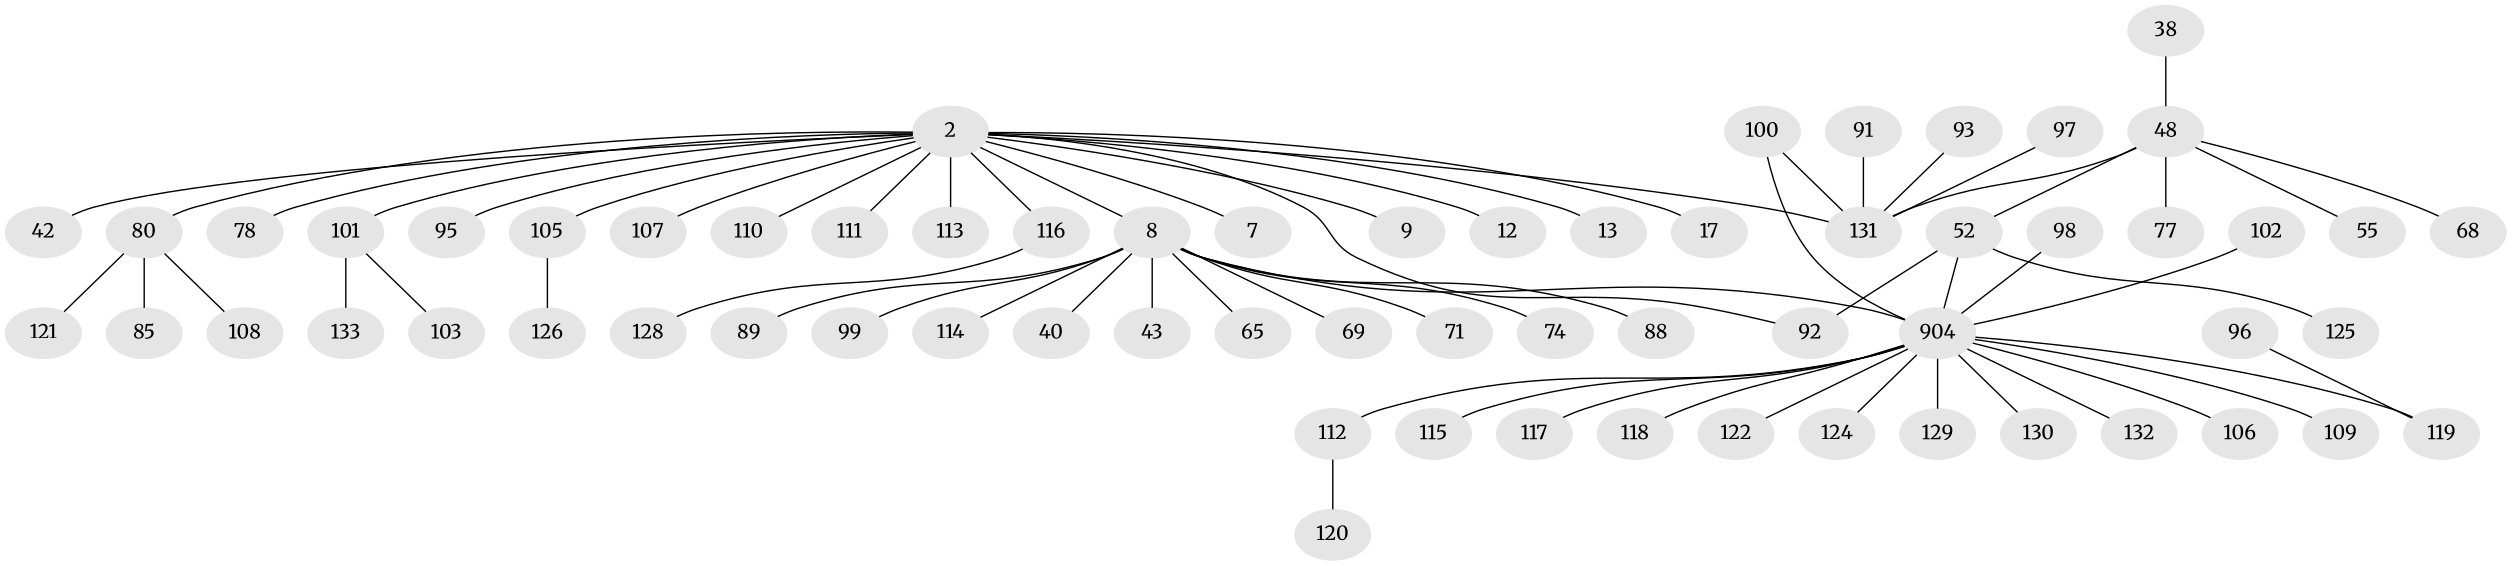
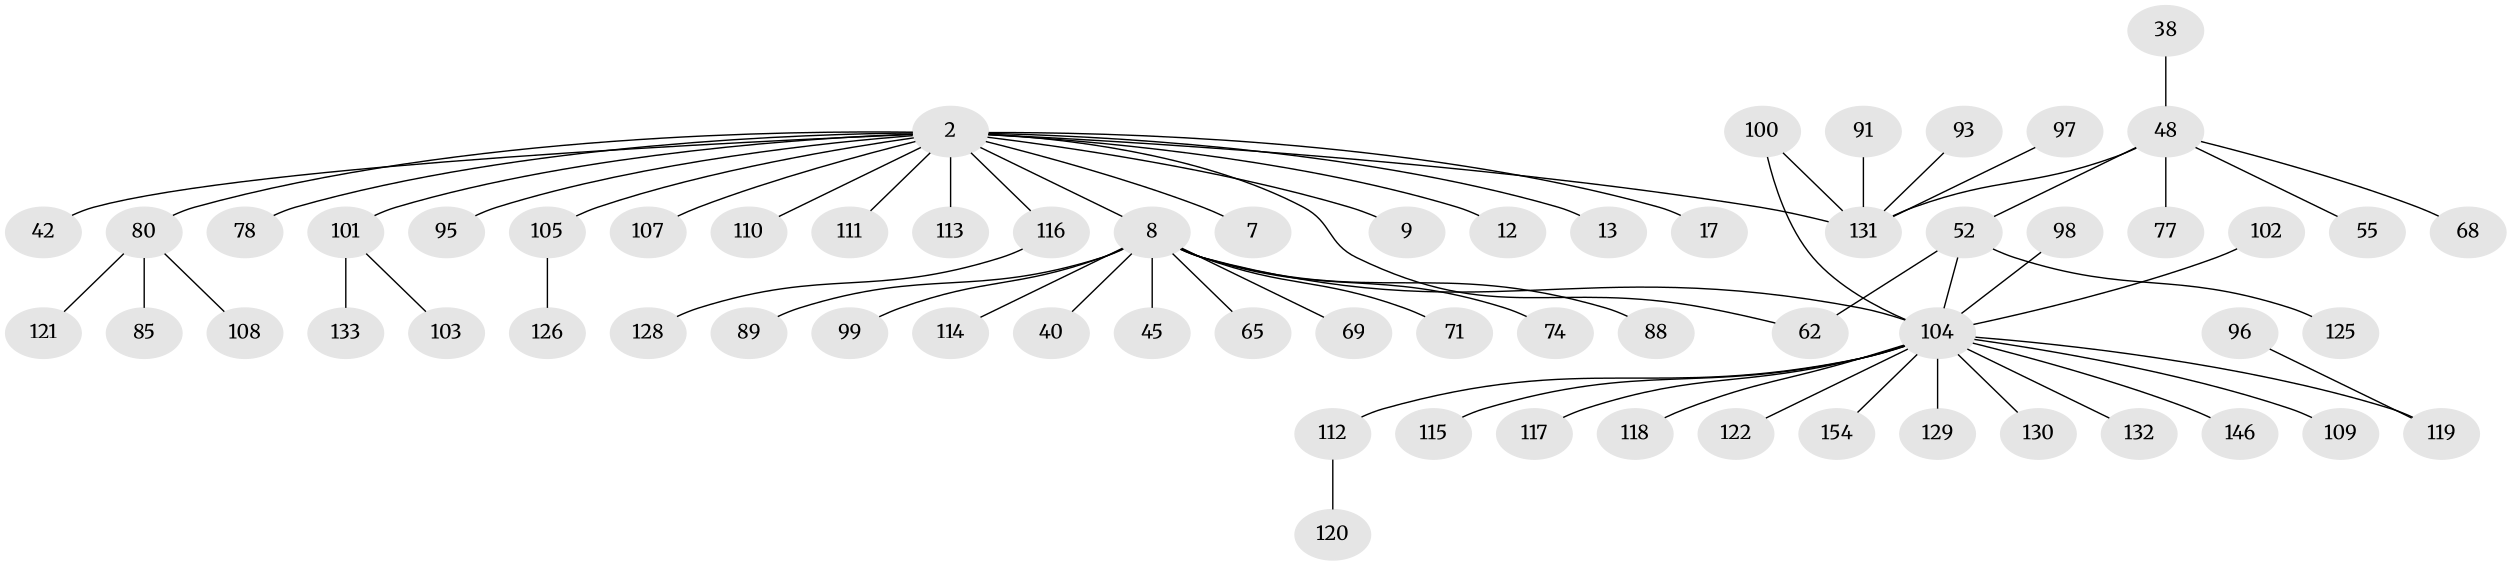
node "43": label "43" -> "45"
node "92": label "92" -> "62"
node "904": label "904" -> "104"
node "124": label "124" -> "154"
node "106": label "106" -> "146"
